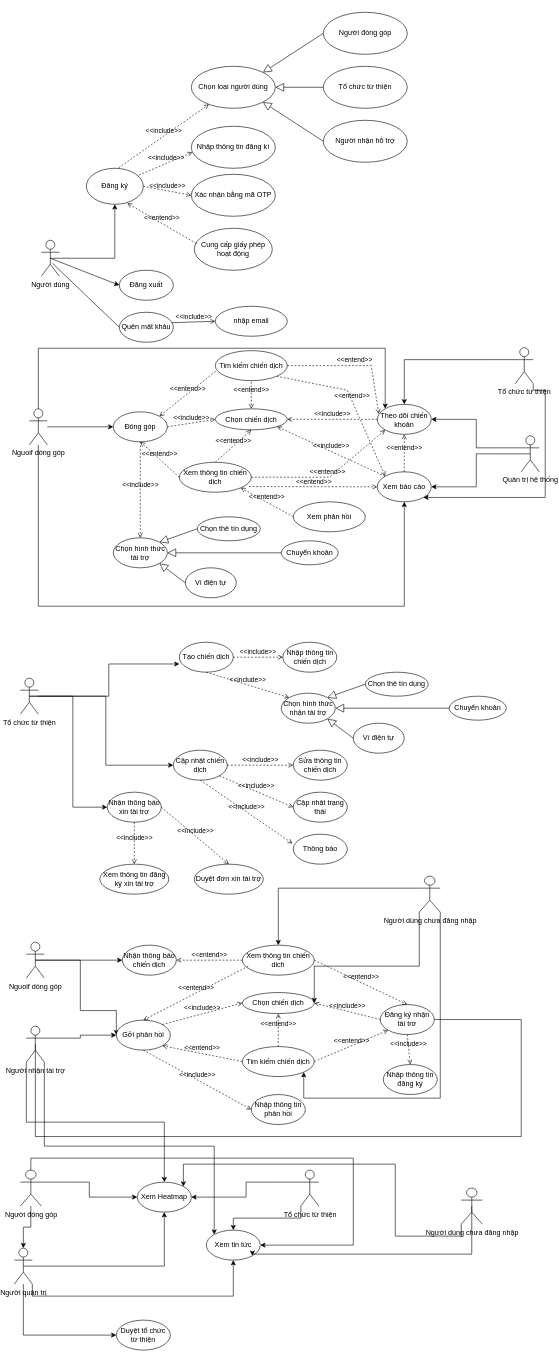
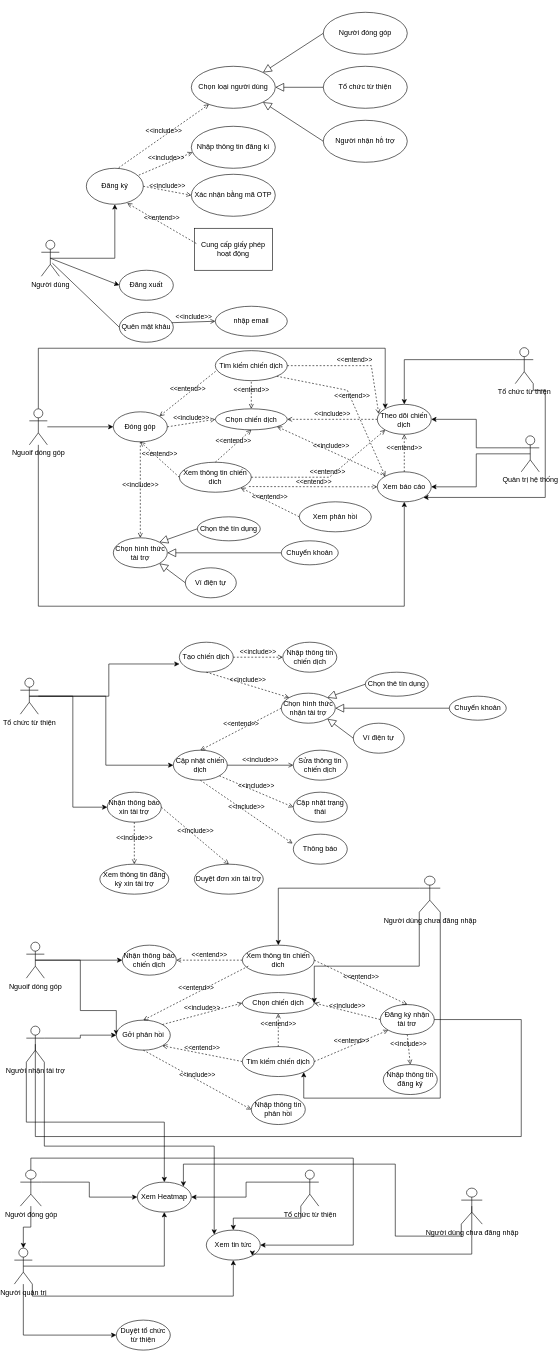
node "Cung cấp giấy phép hoạt động": shape ellipse -> rectangle
node "Theo dõi chiến khoản": label "Theo dõi chiến khoản" -> "Theo dõi chiến dịch"
node "Xem phản hồi": moved (329, 517) -> (335, 517)
edge "Chọn hình thức nhận tài trợ" -> "Cập nhật chiến dịch": added, label "<<entend>>"
edge "Cập nhật chiến dịch" -> "Sửa thông tin chiến dịch": style dashed -> solid
